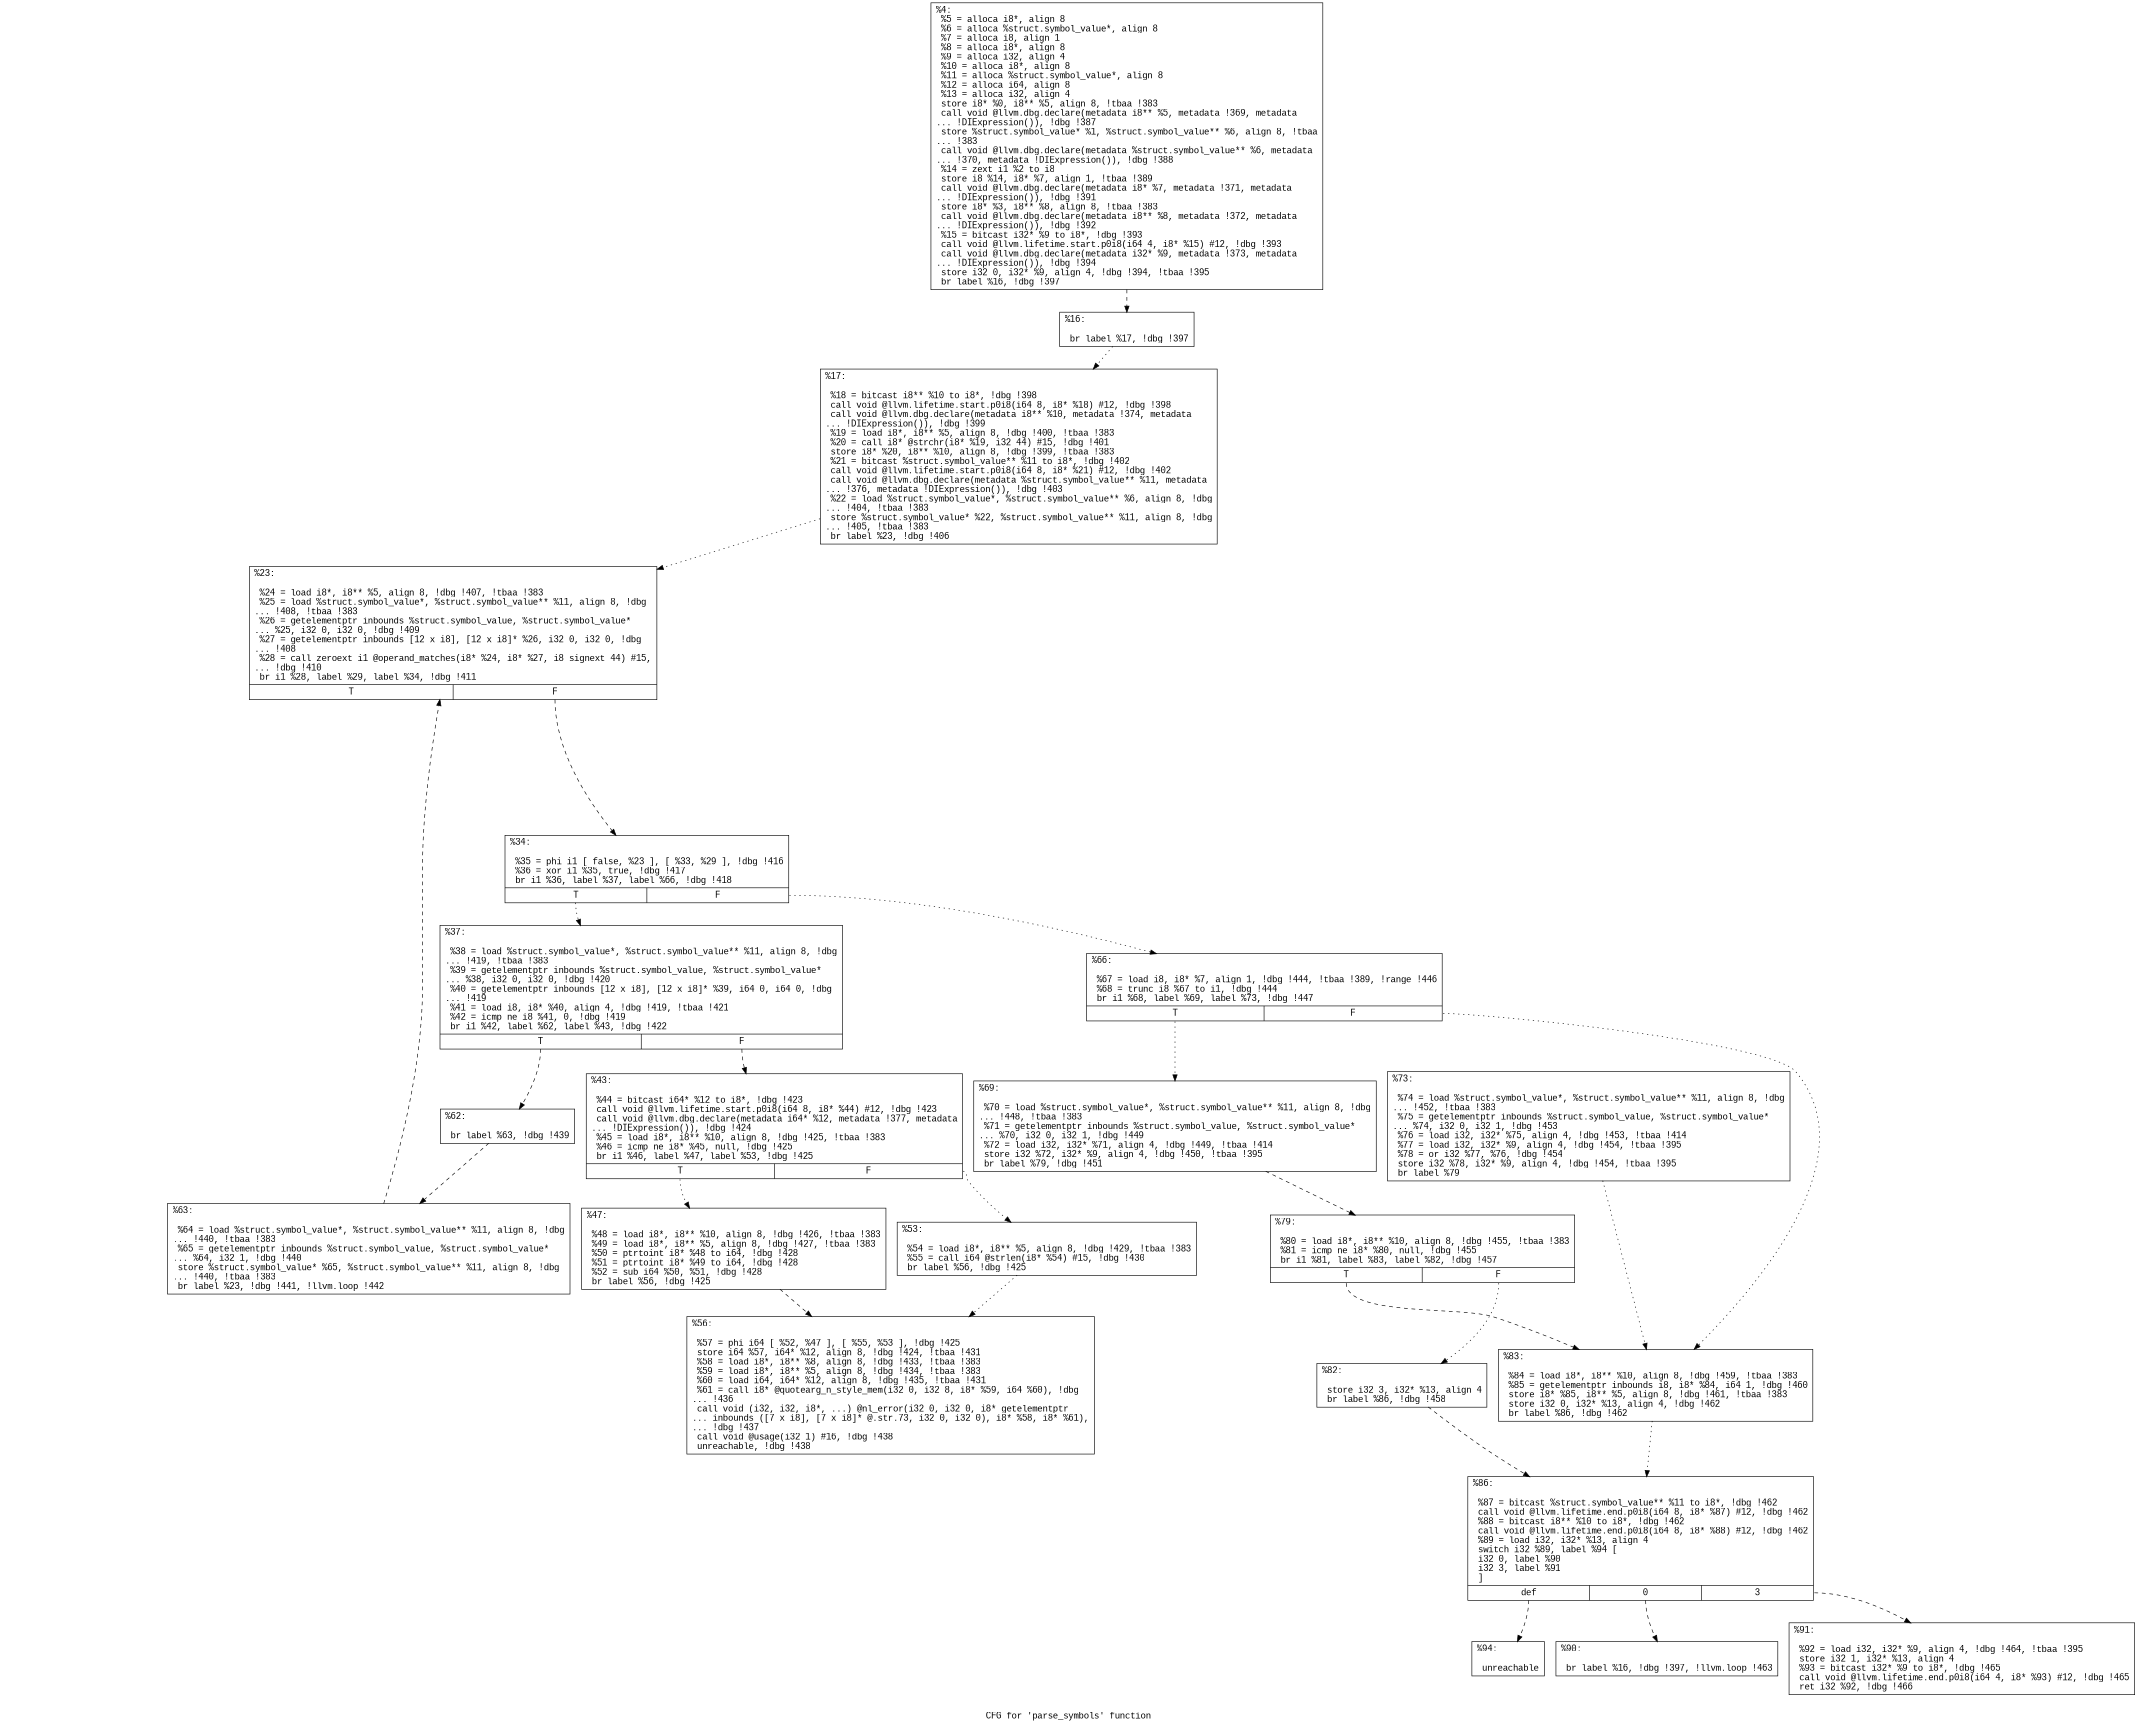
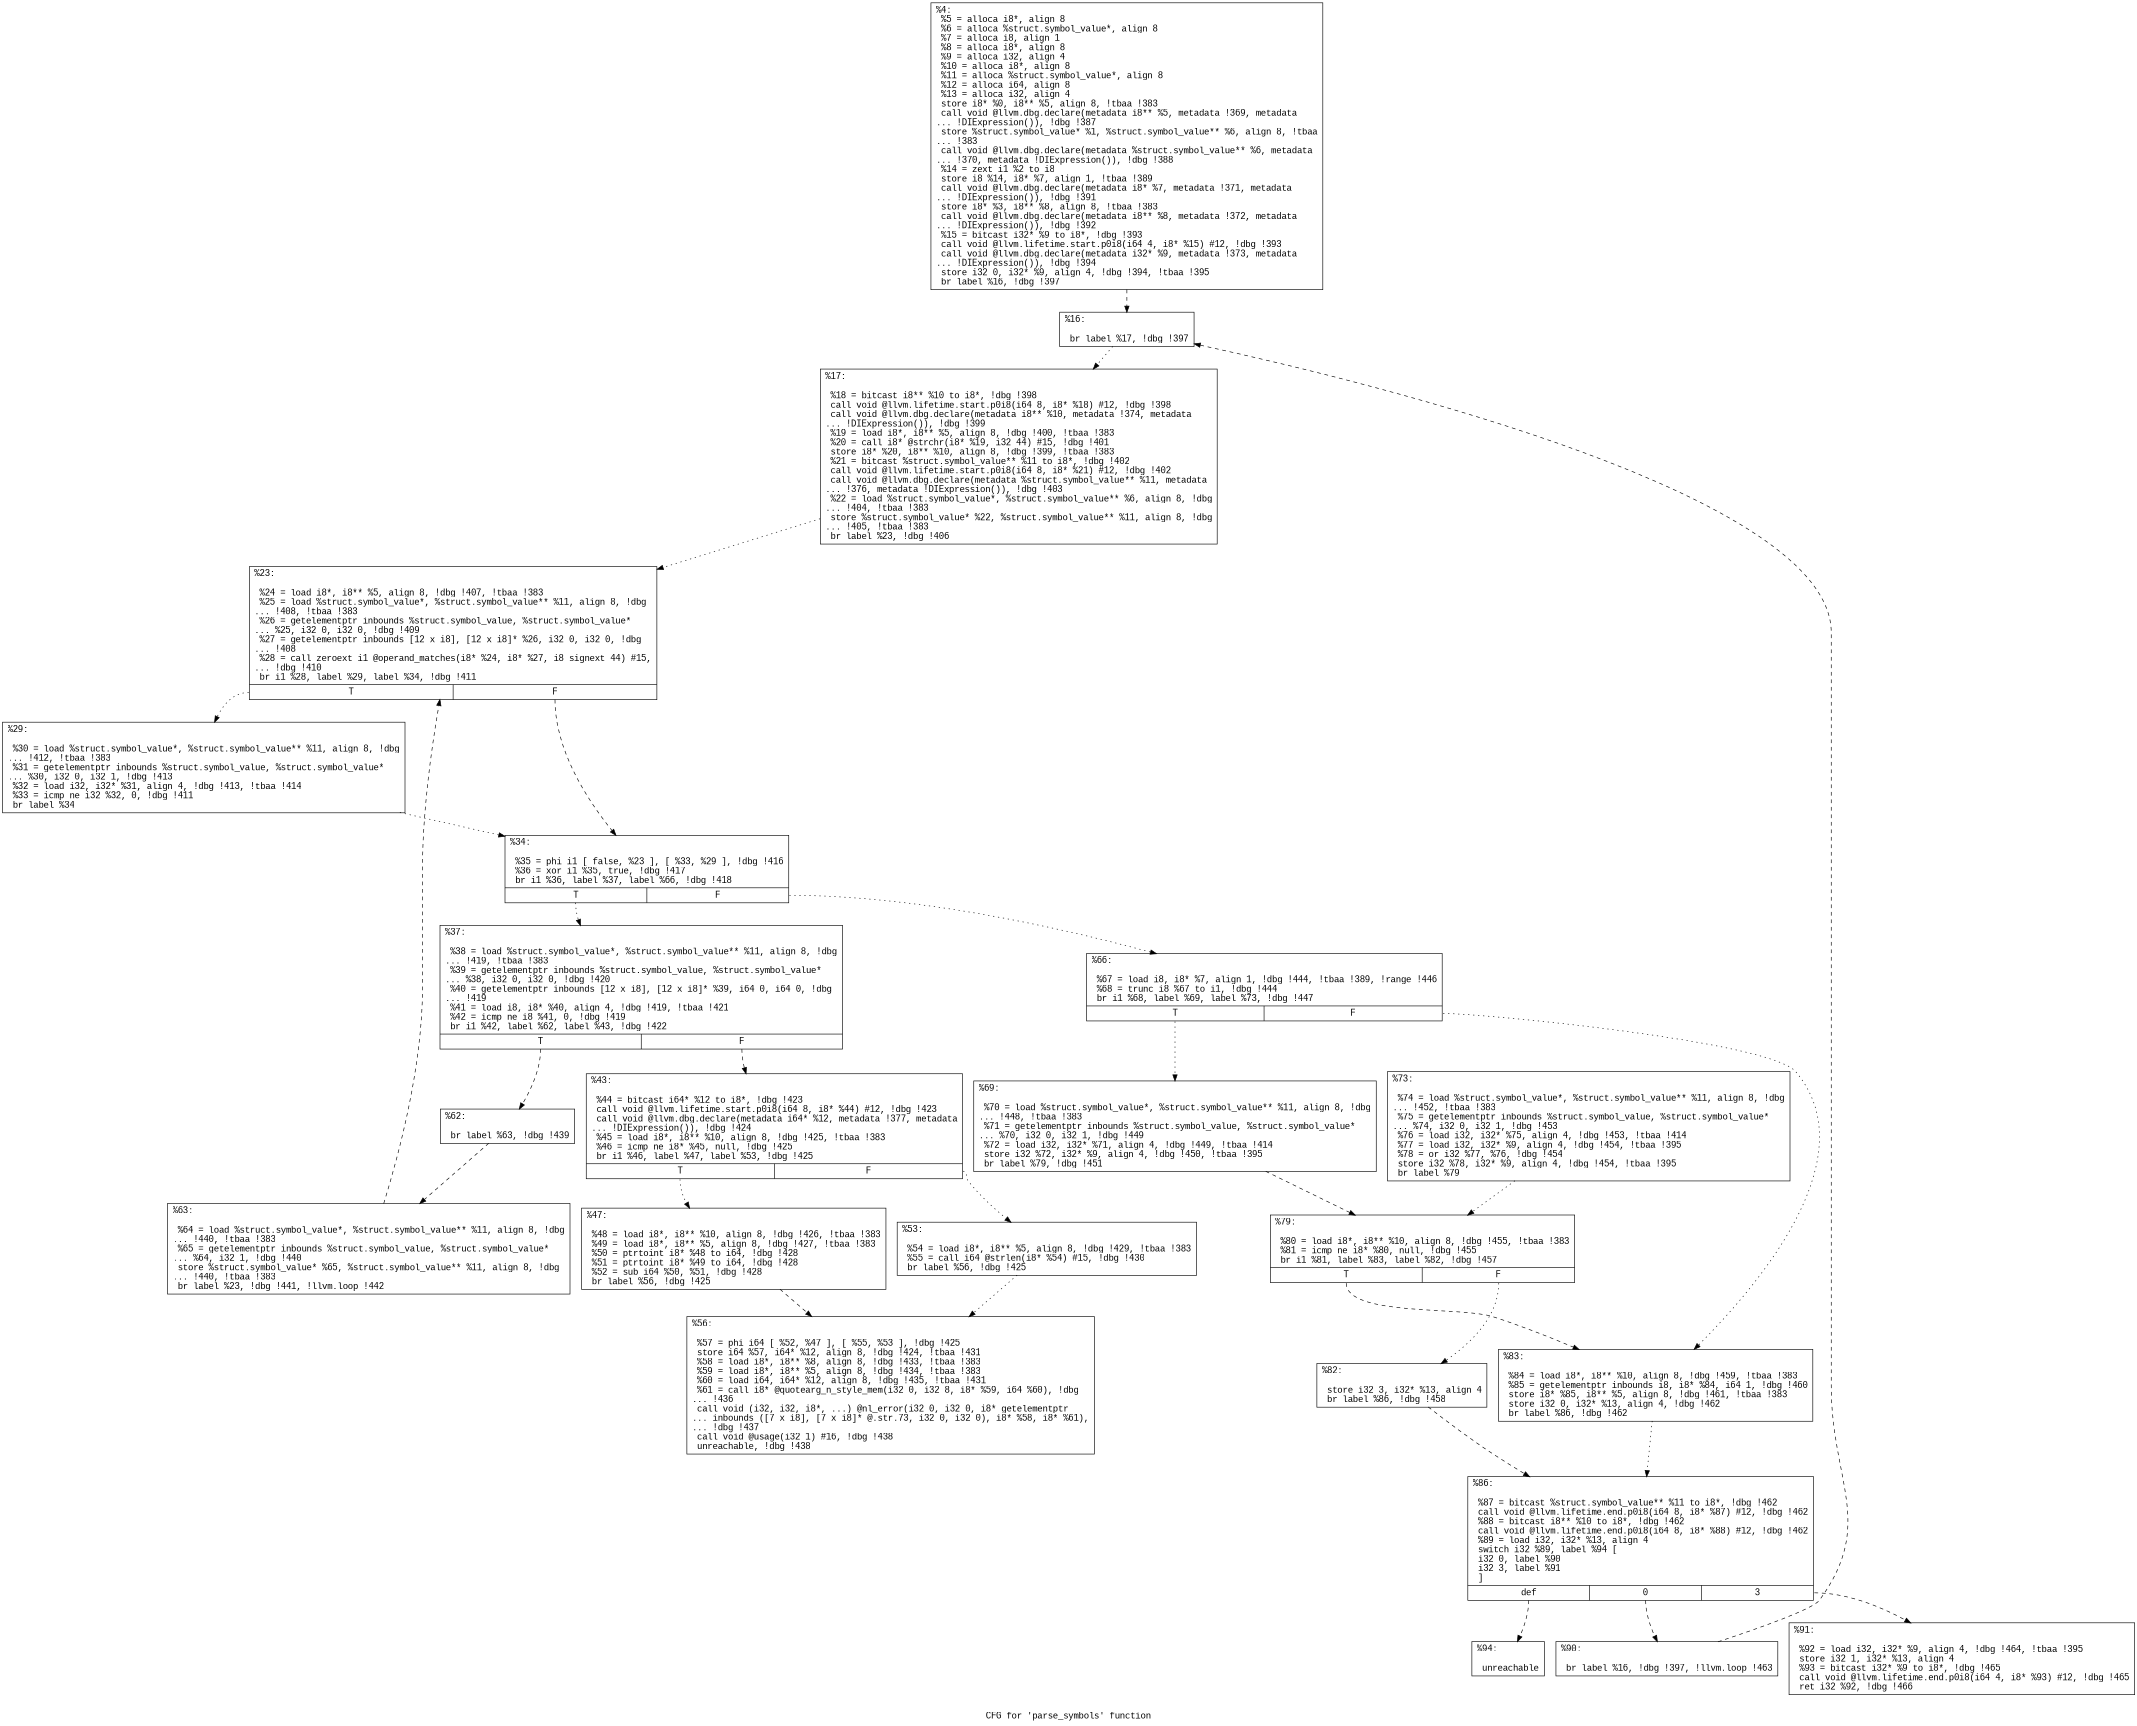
node "%29:": added
edge "%90:" -> "%16:": added
edge "%73:" -> "%83:": now "%73:" -> "%79:"
